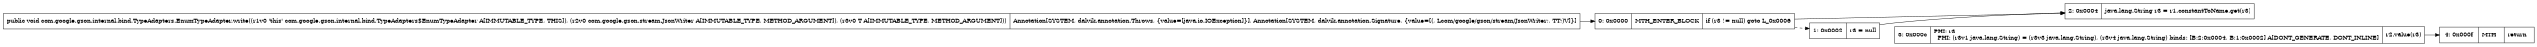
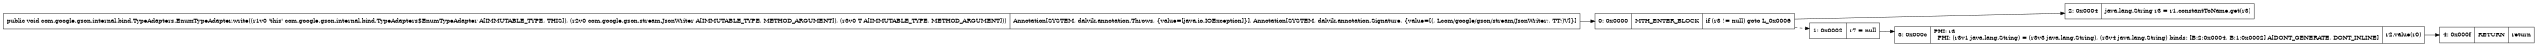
edge "1: 0x0002" -> "2: 0x0004": now "1: 0x0002" -> "3: 0x000c"
node "1: 0x0002": text "r3 = null" -> "r7 = null"
node "3: 0x000c": text "r2.value(r3)" -> "r2.value(r0)"
node "4: 0x000f": text "MTH" -> "RETURN"
